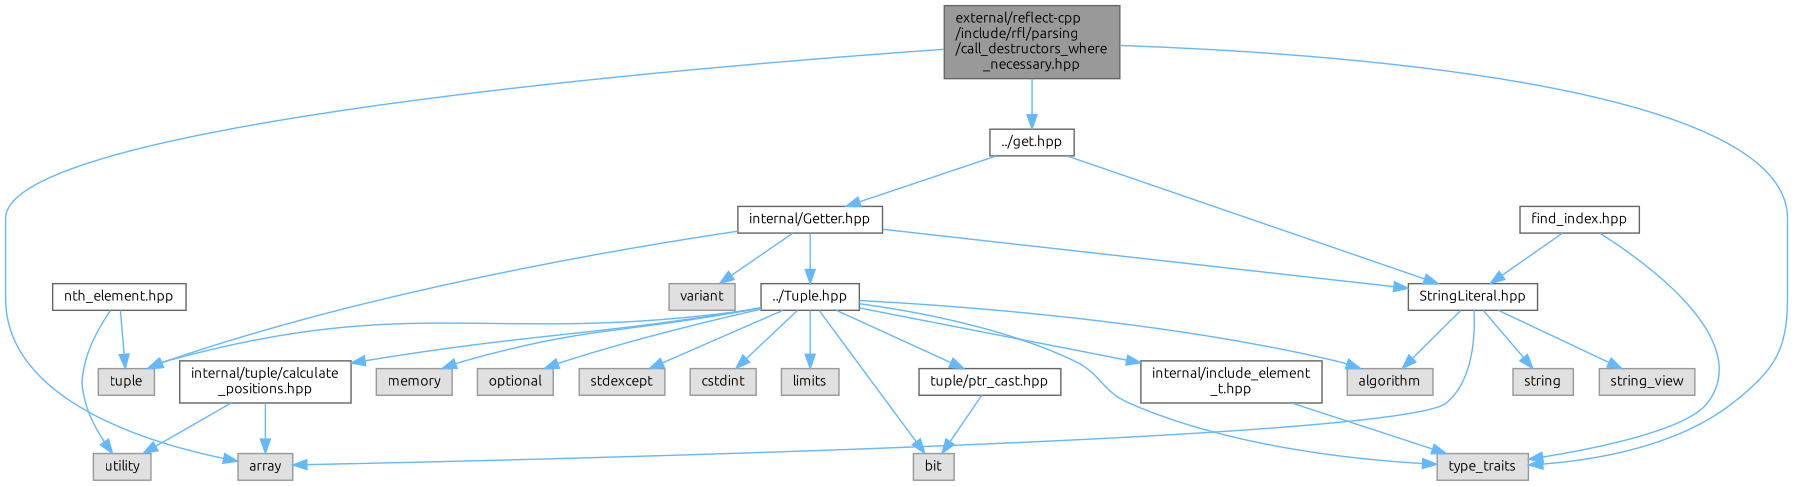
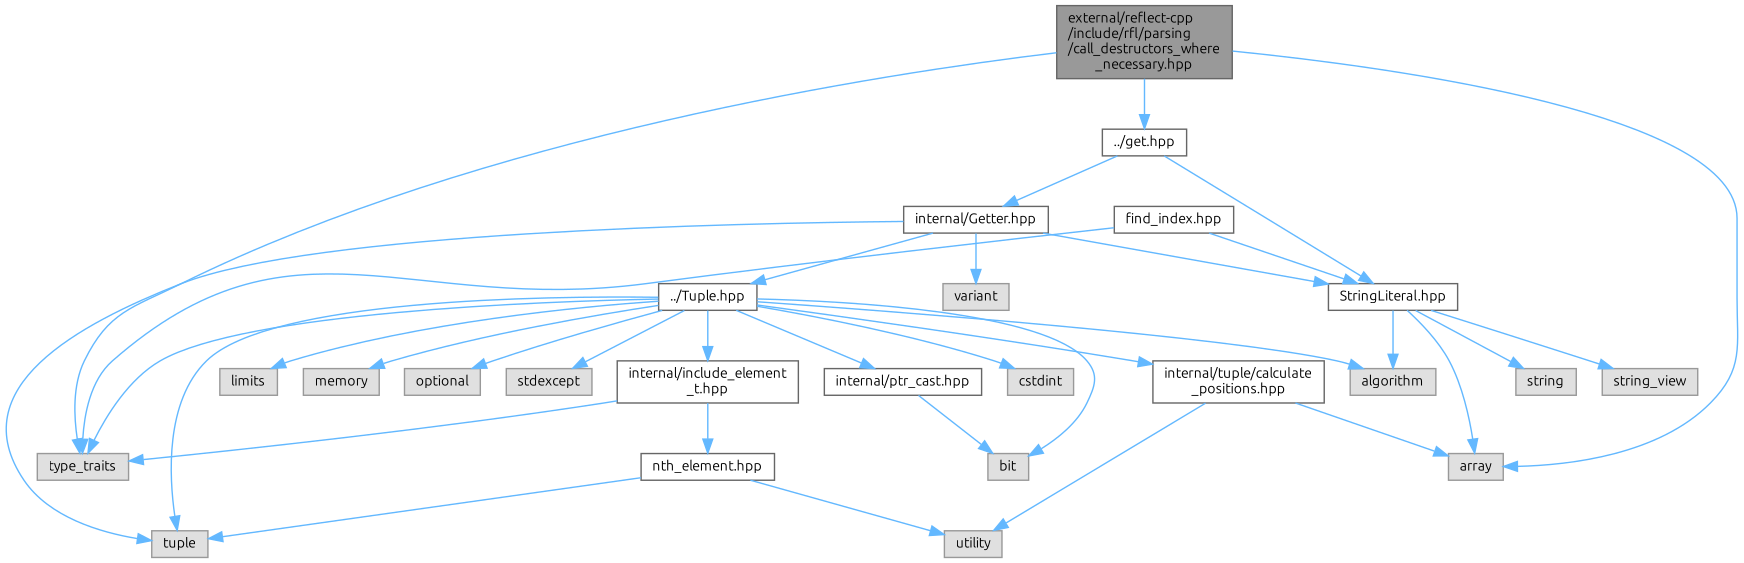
node "tuple/ptr_cast.hpp": label "tuple/ptr_cast.hpp" -> "internal/ptr_cast.hpp"
edge "internal/include_element _t.hpp" -> "nth_element.hpp": added
